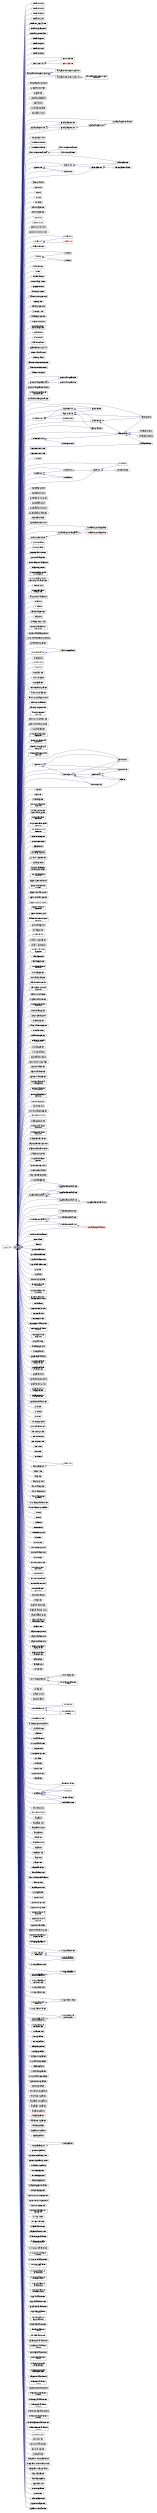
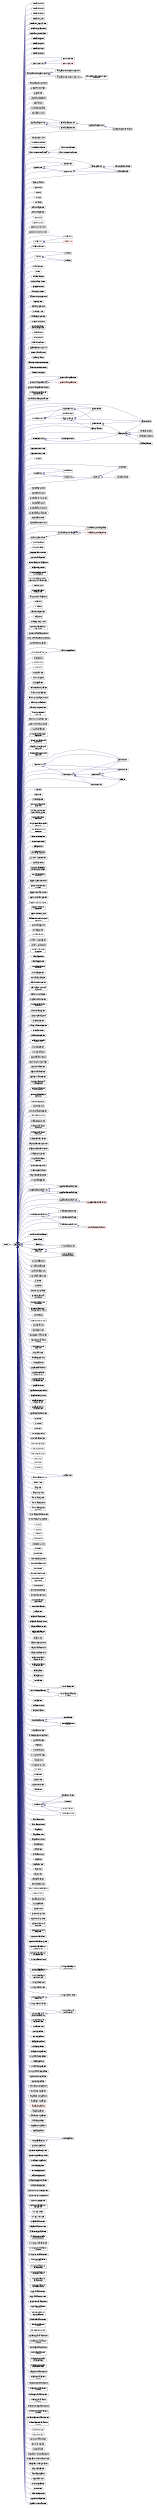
edge "uninitialized_copy.cpp" -> "hpx.hpp": now "uninitialized_copy.cpp" -> "test.cpp"
